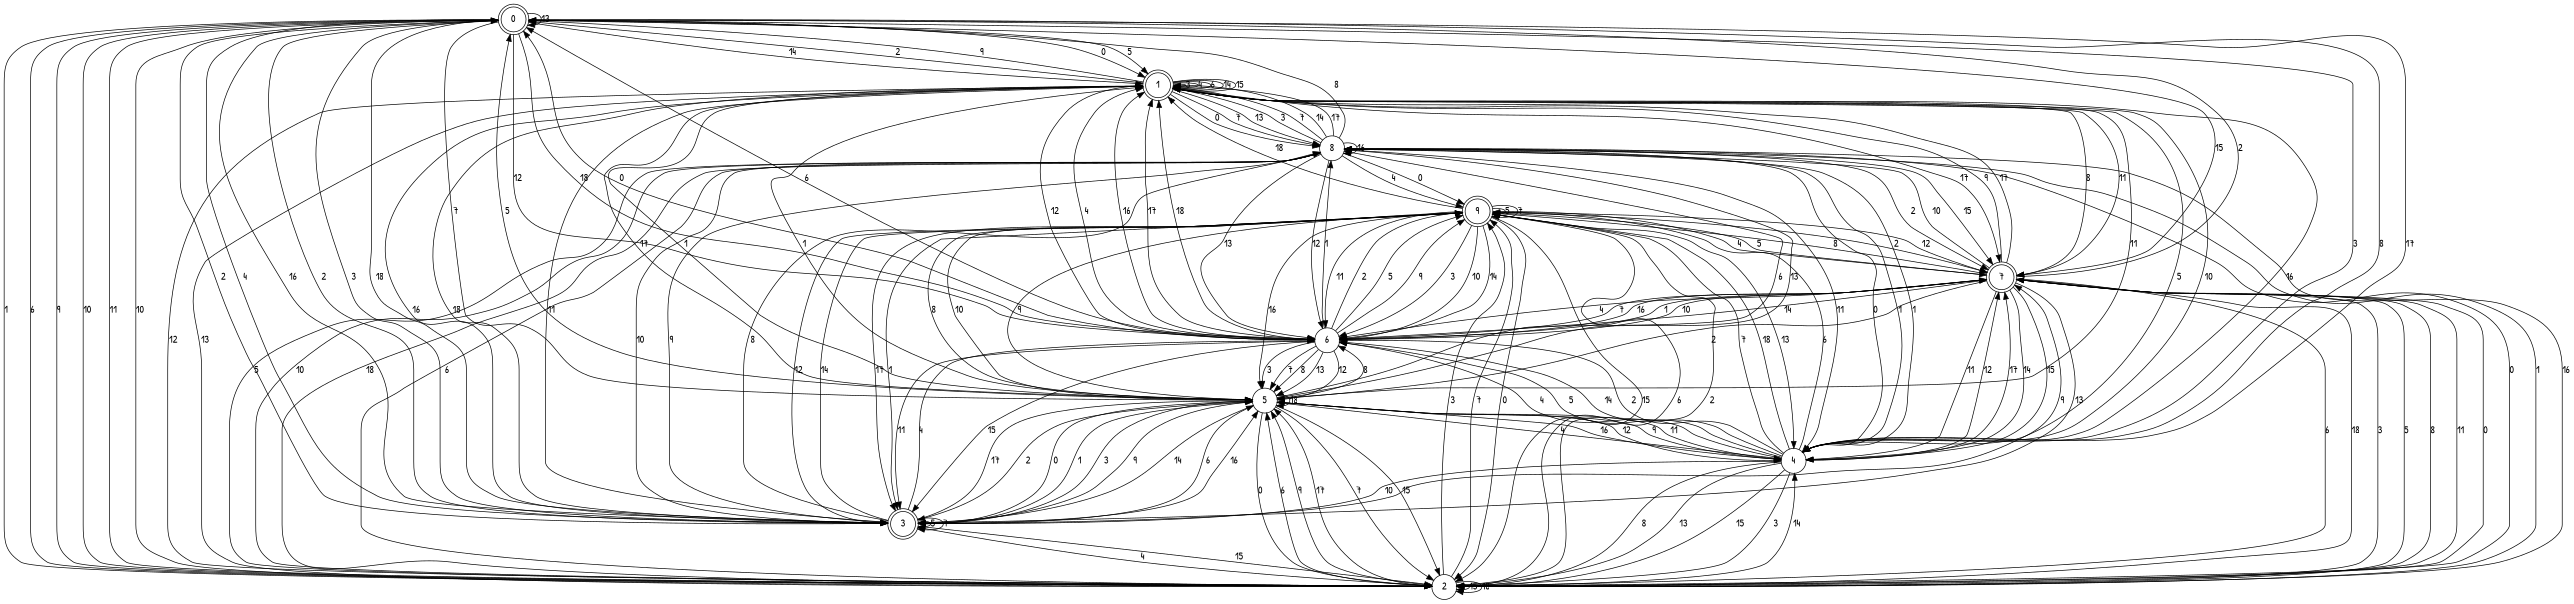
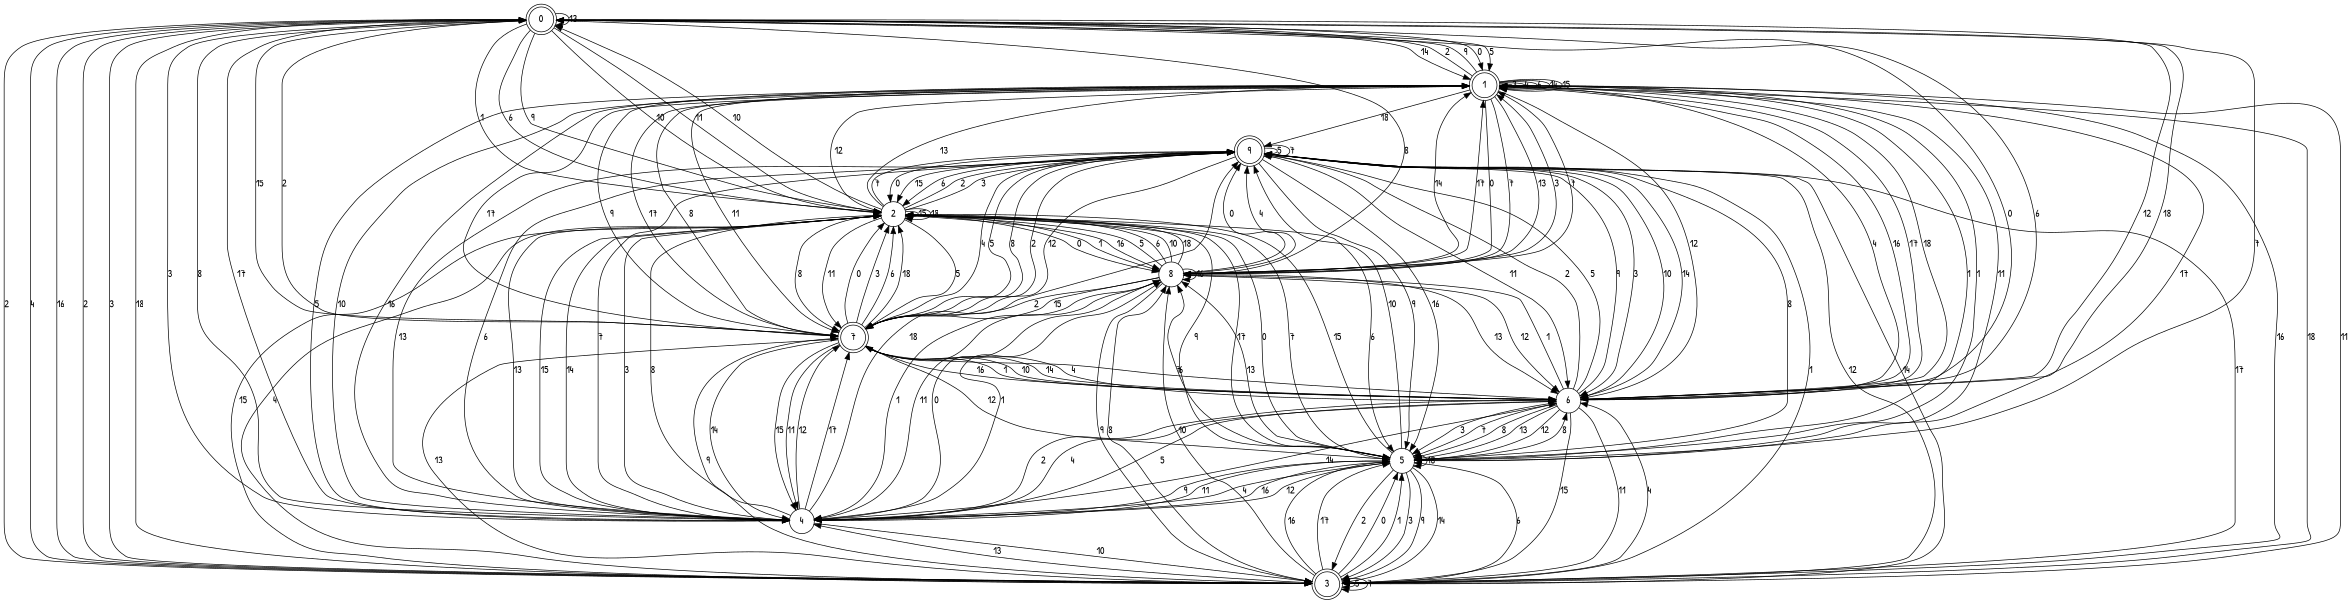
edge "7" -> "8": removed, label "10"
edge "9" -> "1": reversed
edge "7" -> "5": label "2" -> "12"
edge "5" -> "0": removed, label "5"
edge "3" -> "4": added, label "13"
